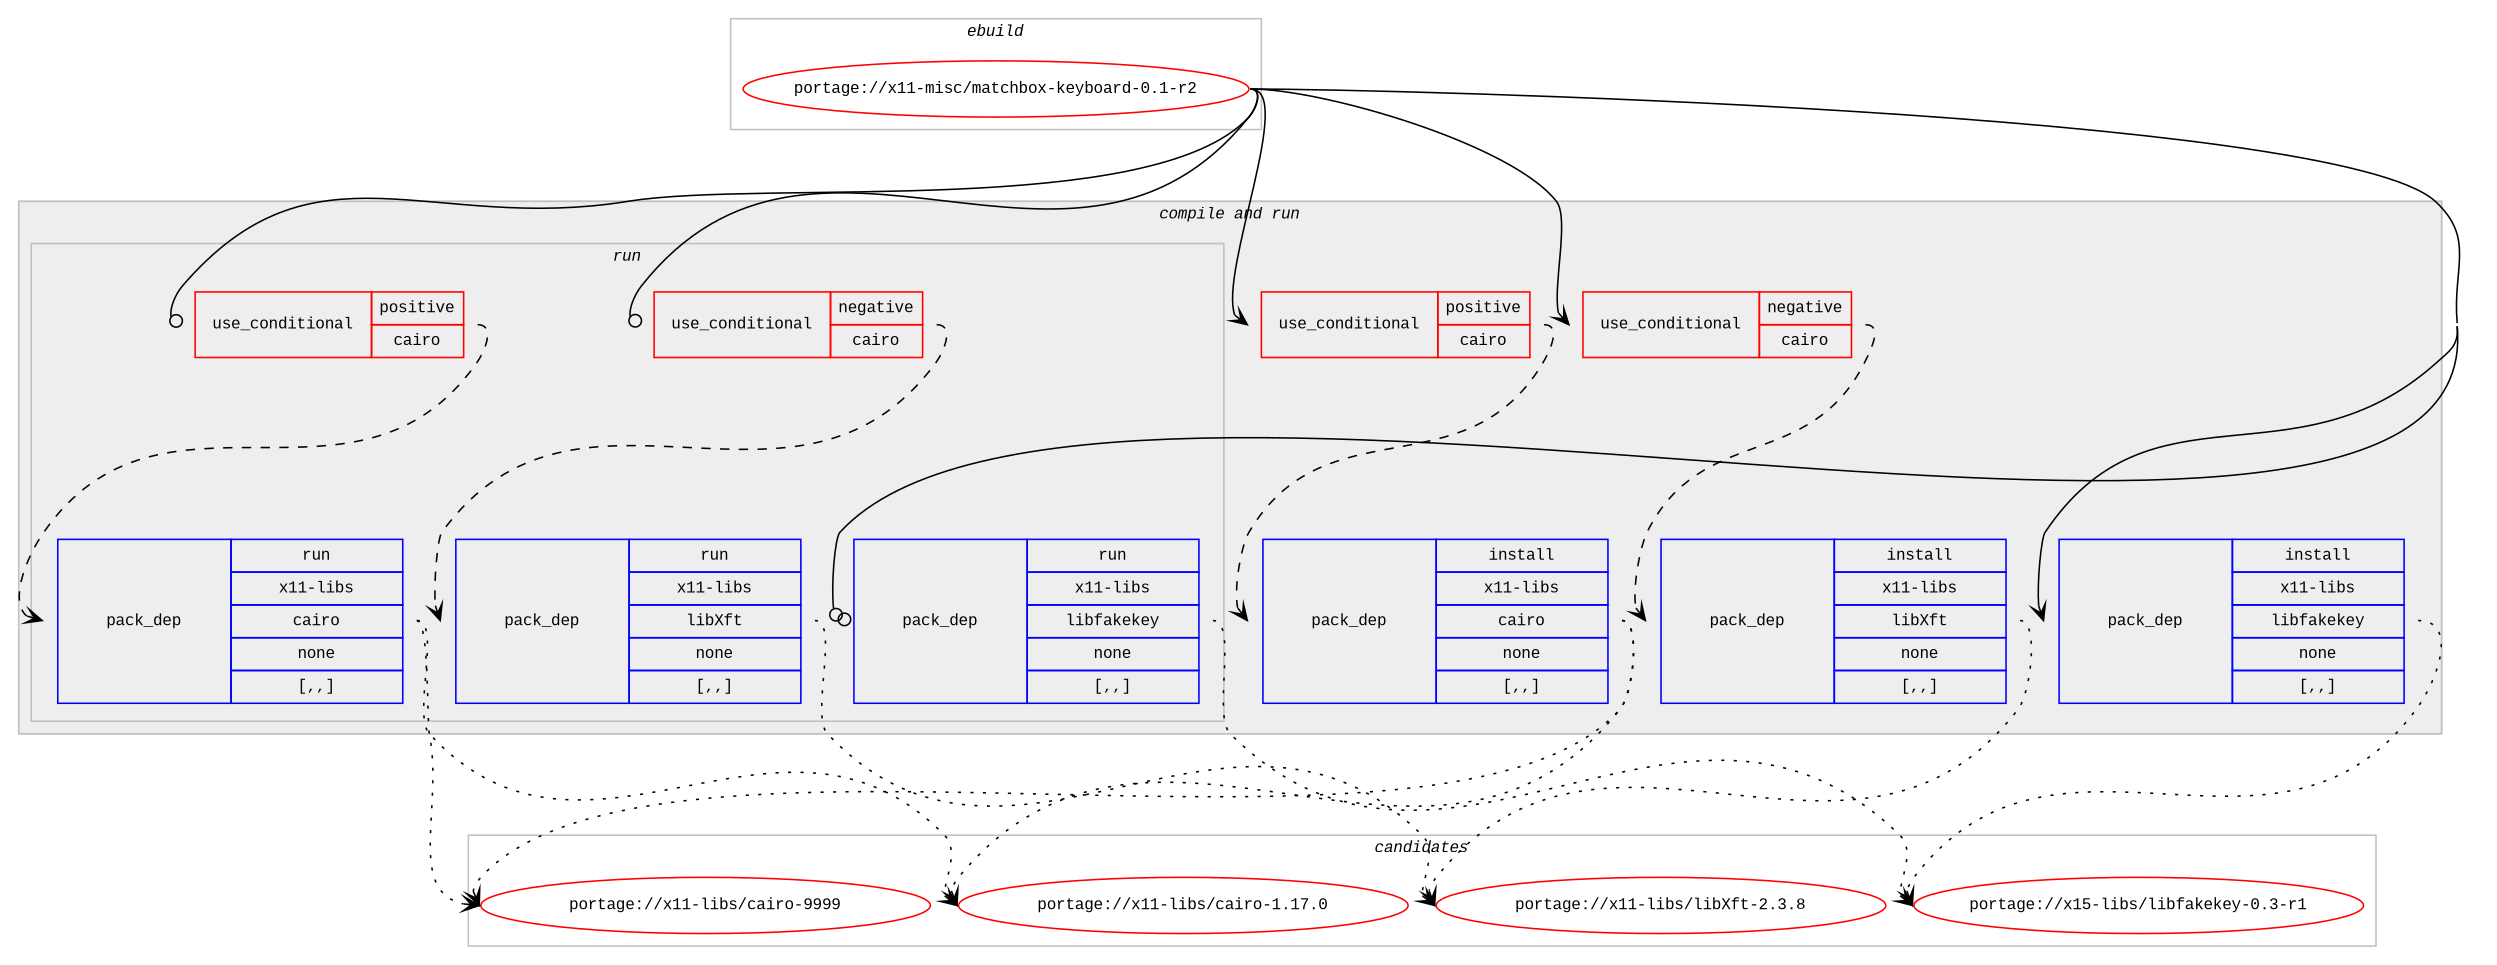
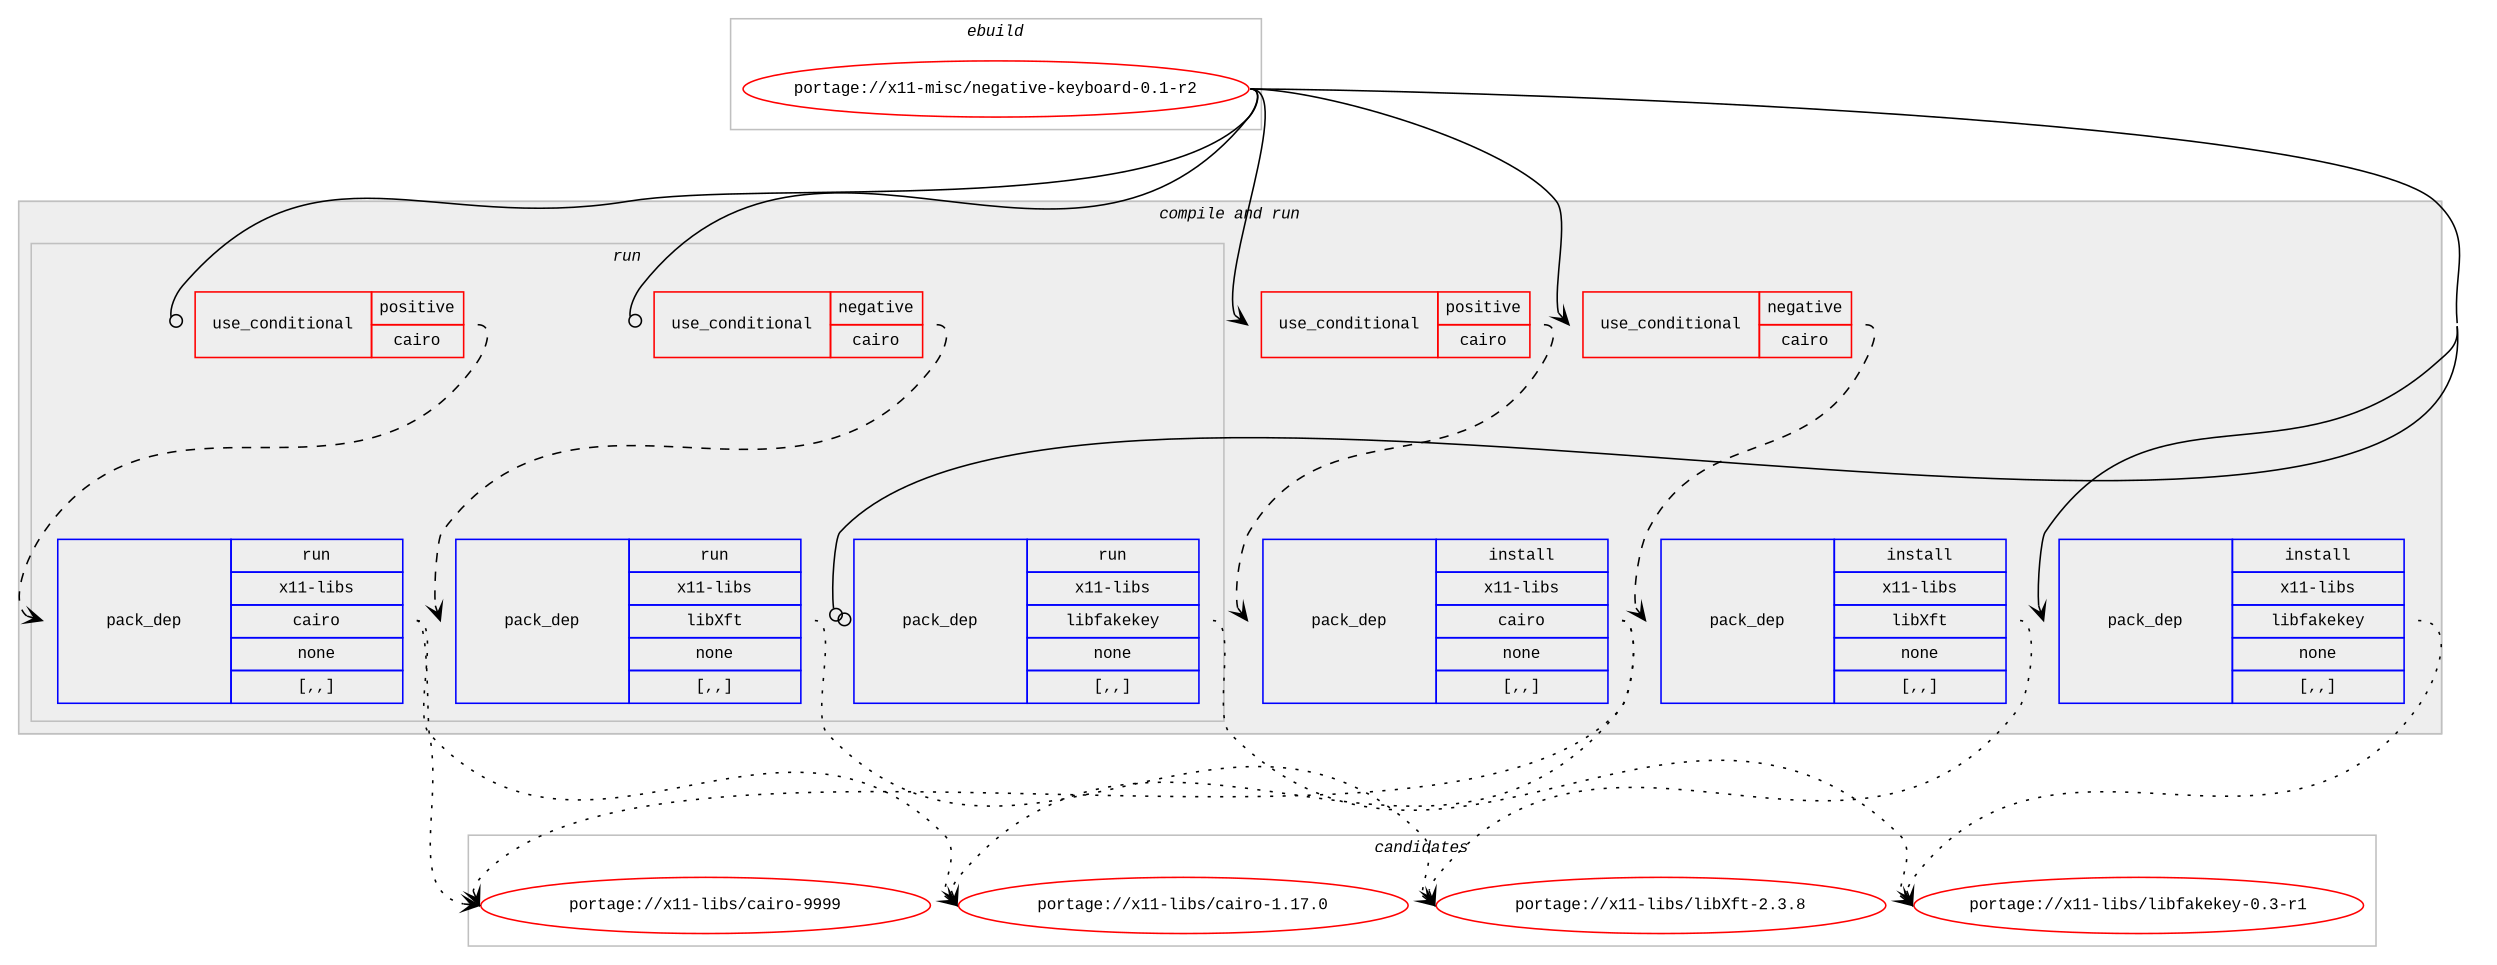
node "portage://x11-misc/matchbox-keyboard-0.1-r2": label "portage://x11-misc/matchbox-keyboard-0.1-r2" -> "portage://x11-misc/negative-keyboard-0.1-r2"
node "portage://x15-libs/libfakekey-0.3-r1": label "portage://x15-libs/libfakekey-0.3-r1" -> "portage://x11-libs/libfakekey-0.3-r1"
